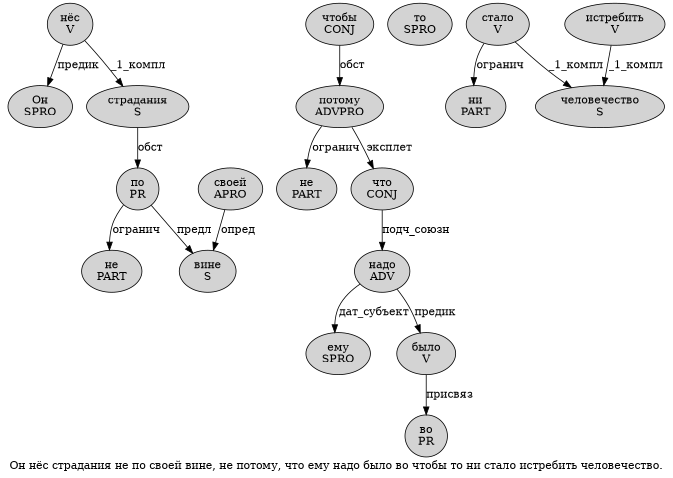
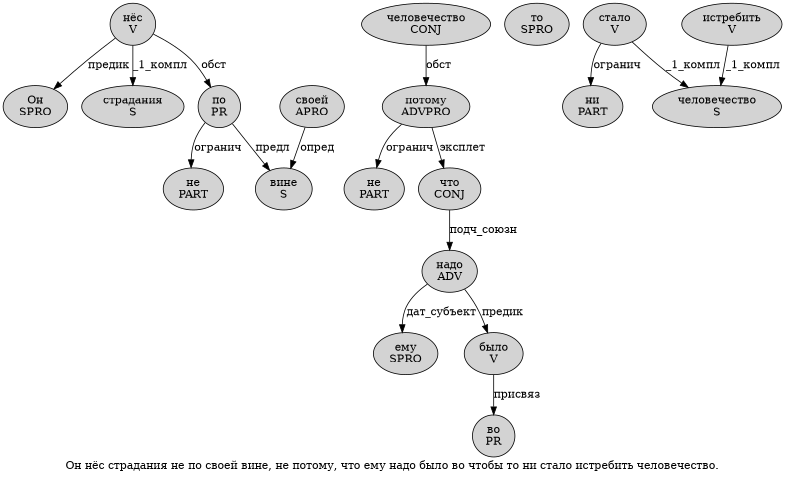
node "чтобы CONJ": label "чтобы CONJ" -> "человечество CONJ"
edge "страдания S" -> "по PR": now "нёс V" -> "по PR"
